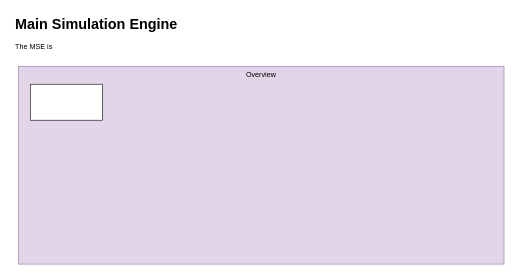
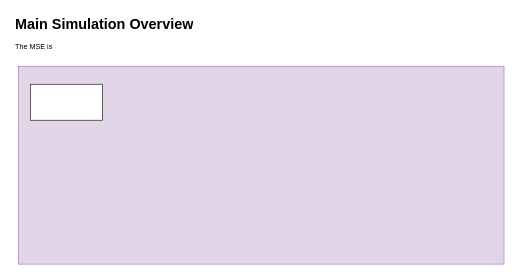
node "Main Simulation Engine The MSE is": label "Main Simulation Engine The MSE is" -> "Main Simulation Overview The MSE is"
node "Overview": removed
